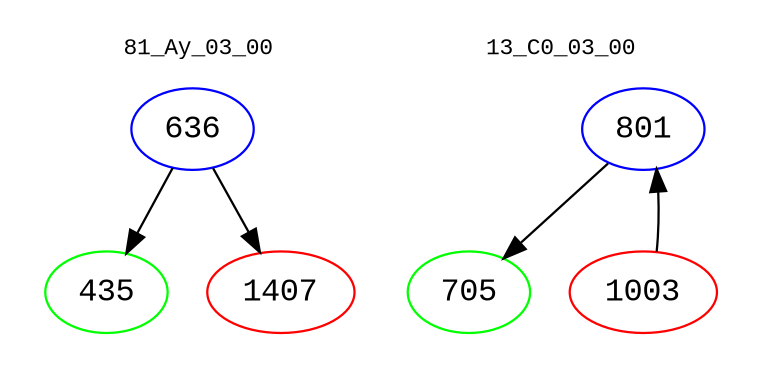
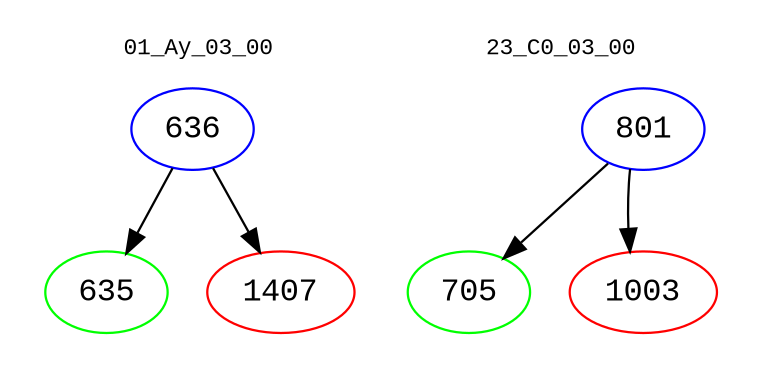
cluster "81_Ay_03_00": label "81_Ay_03_00" -> "01_Ay_03_00"
cluster "13_C0_03_00": label "13_C0_03_00" -> "23_C0_03_00"
edge "1003" -> "801": reversed
node "435": label "435" -> "635"
